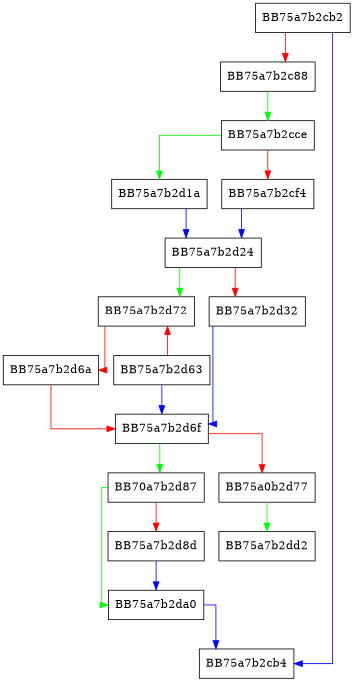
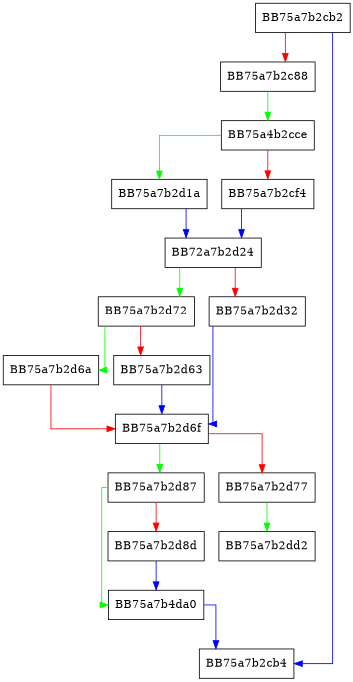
node "BB75a7b2cce": label "BB75a7b2cce" -> "BB75a4b2cce"
node "BB75a7b2d24": label "BB75a7b2d24" -> "BB72a7b2d24"
edge "BB75a7b2d63" -> "BB75a7b2d72": reversed
edge "BB75a7b2d72" -> "BB75a7b2d6a": color red -> green
node "BB70a7b2d87": label "BB70a7b2d87" -> "BB75a7b2d87"
node "BB75a0b2d77": label "BB75a0b2d77" -> "BB75a7b2d77"
node "BB75a7b2da0": label "BB75a7b2da0" -> "BB75a7b4da0"
